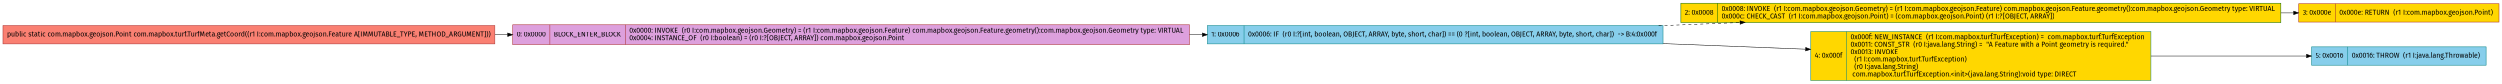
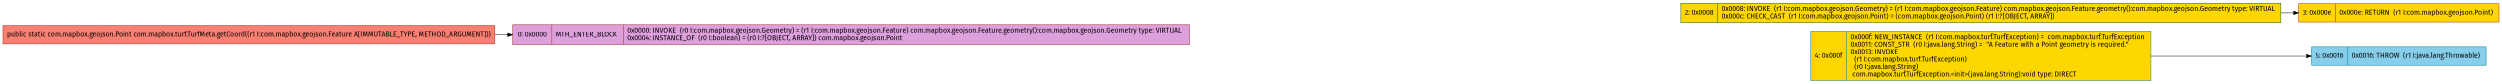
node "0: 0x0000": text "BLOCK_ENTER_BLOCK" -> "MTH_ENTER_BLOCK"
node "1: 0x0006": removed
